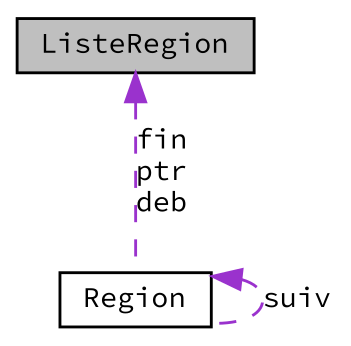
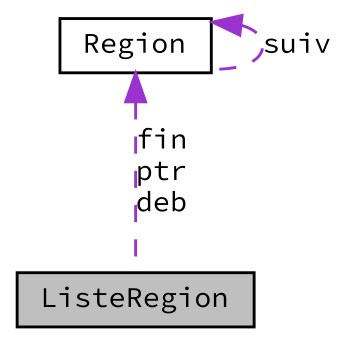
edge "Region" -> "ListeRegion": reversed
